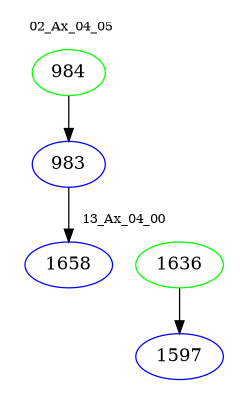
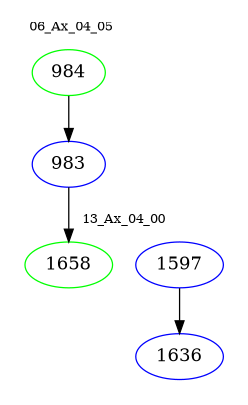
cluster "02_Ax_04_05": label "02_Ax_04_05" -> "06_Ax_04_05"
node "1658": color blue -> green
node "1636": color green -> blue
edge "1636" -> "1597": reversed
